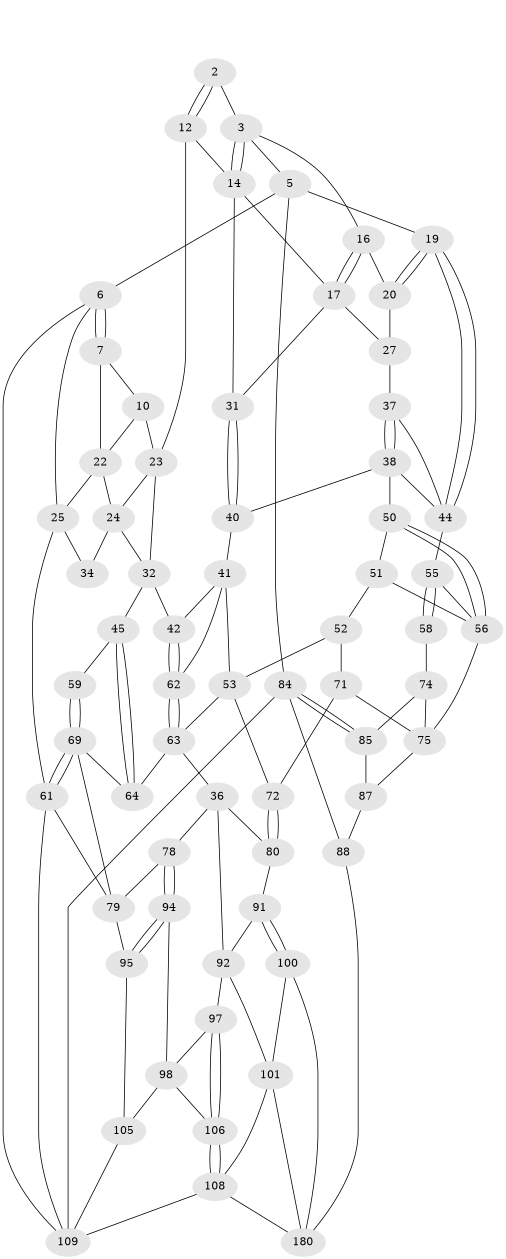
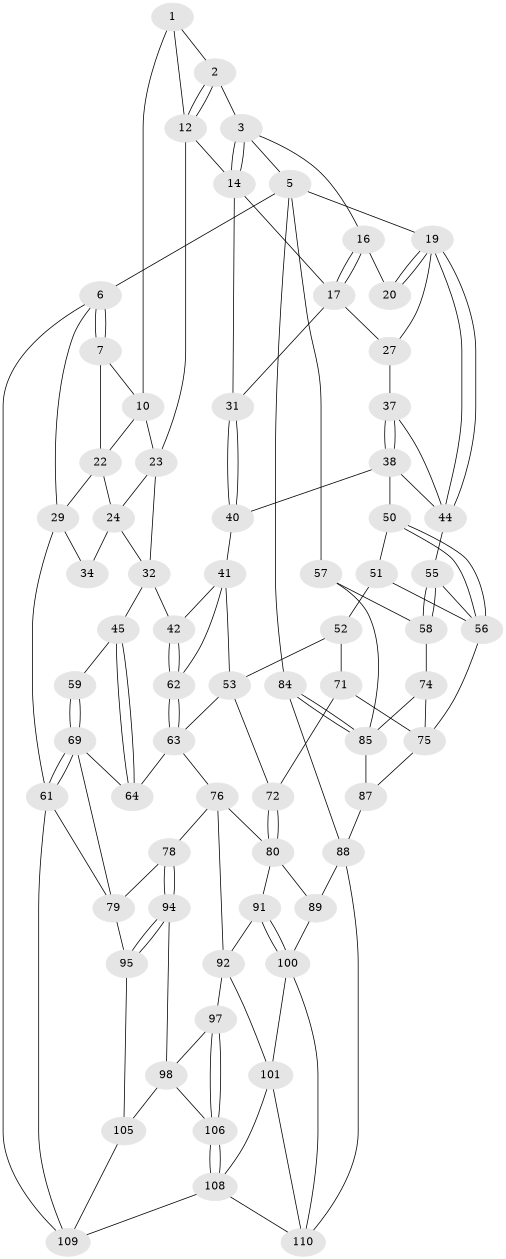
node "1": added
edge "20" -- "27": now "19" -- "27"
node "25": label "25" -> "29"
node "57": added
node "36": label "36" -> "76"
node "89": added
edge "84" -- "109": removed
node "180": label "180" -> "110"
